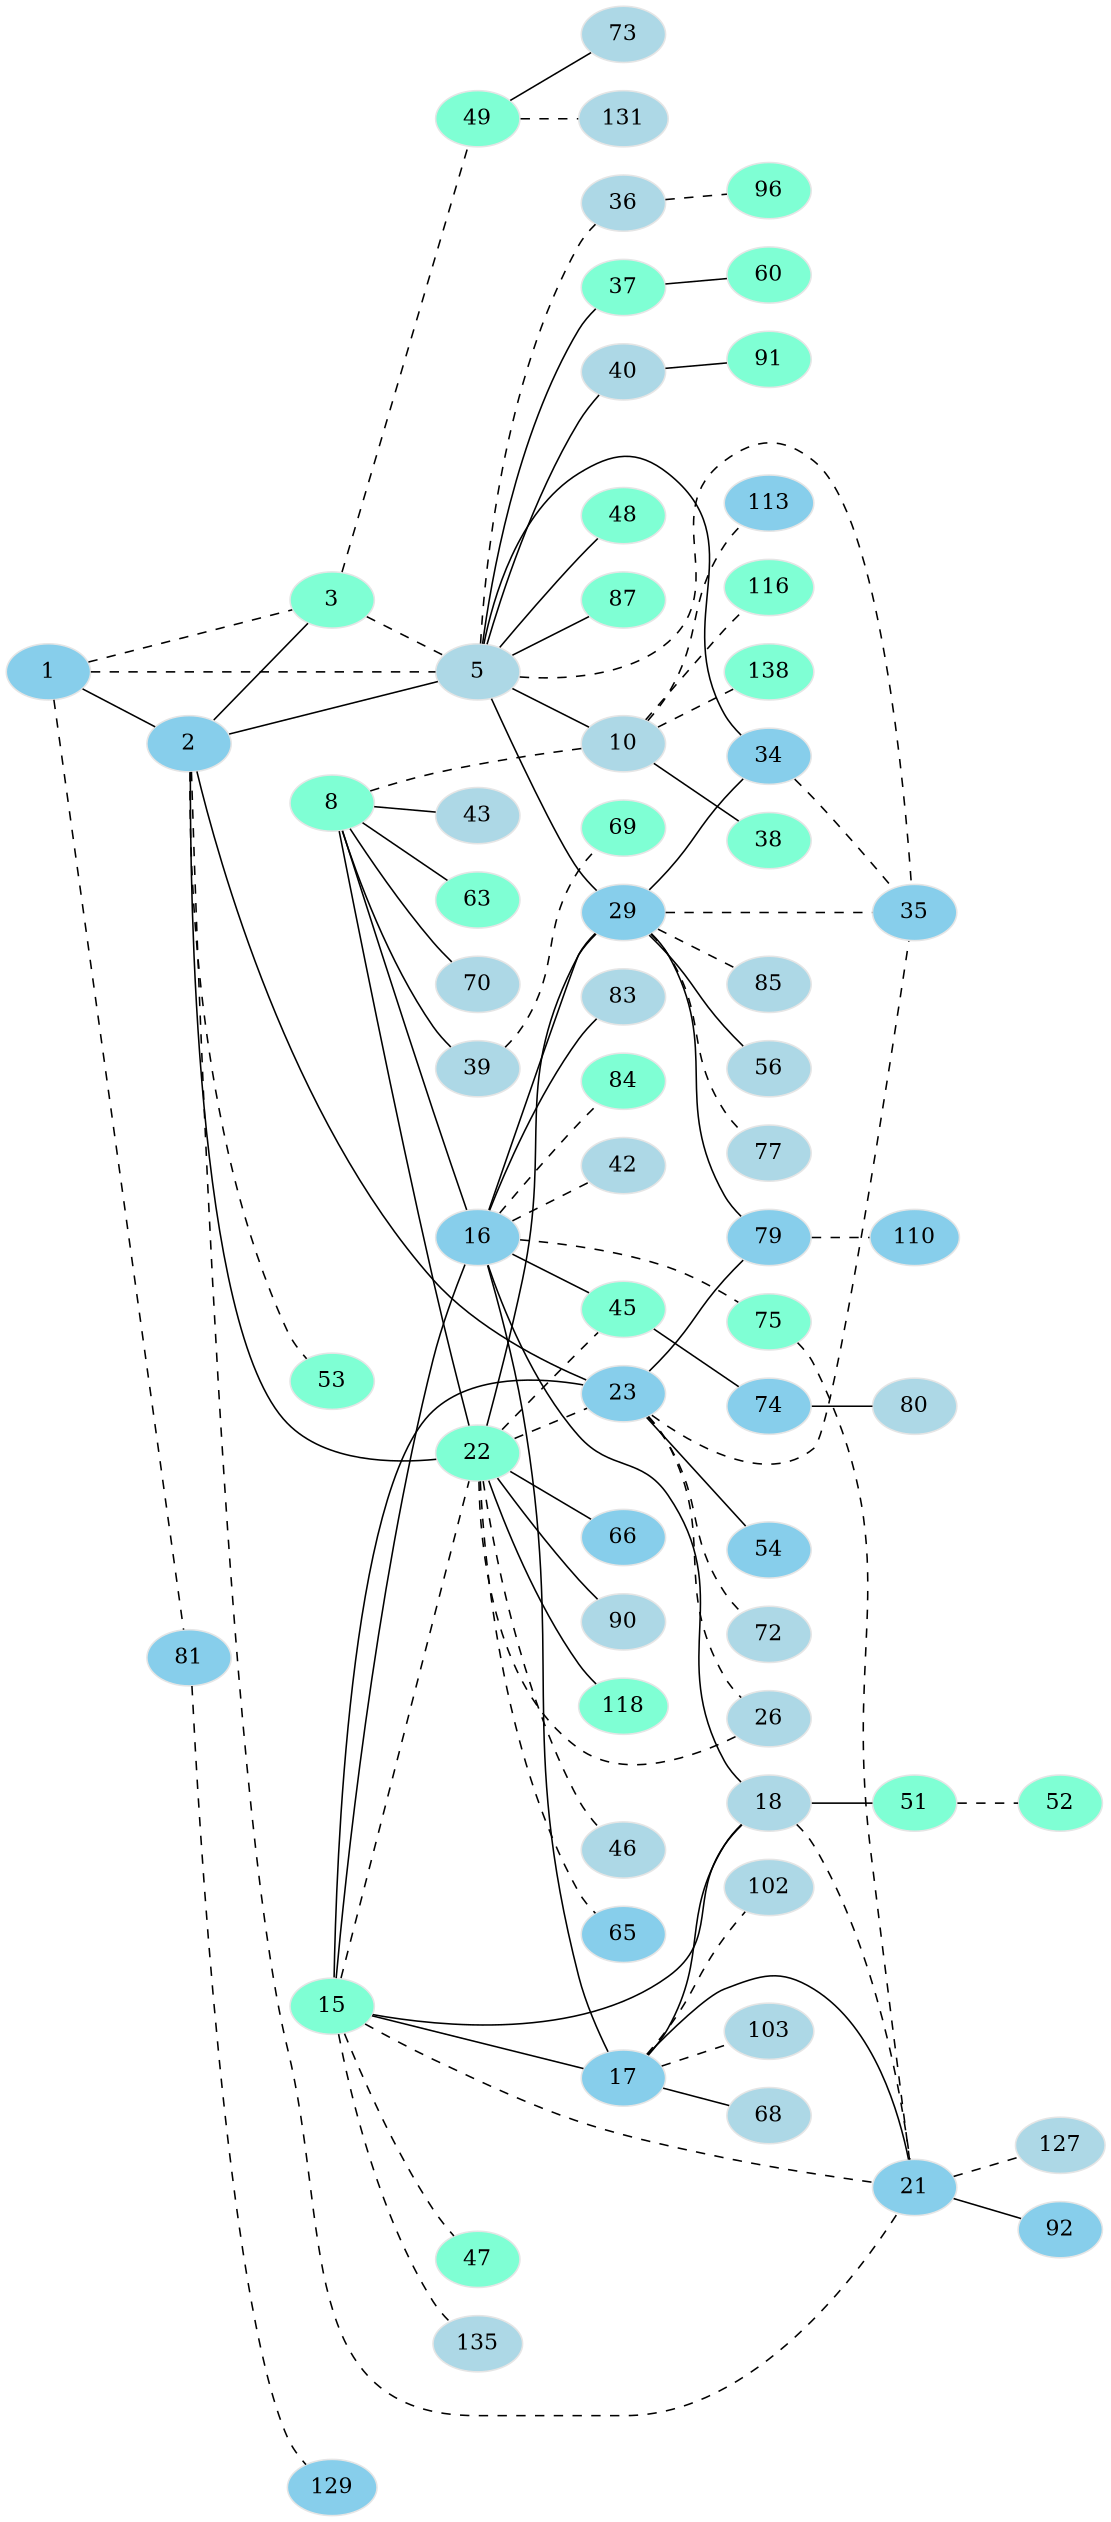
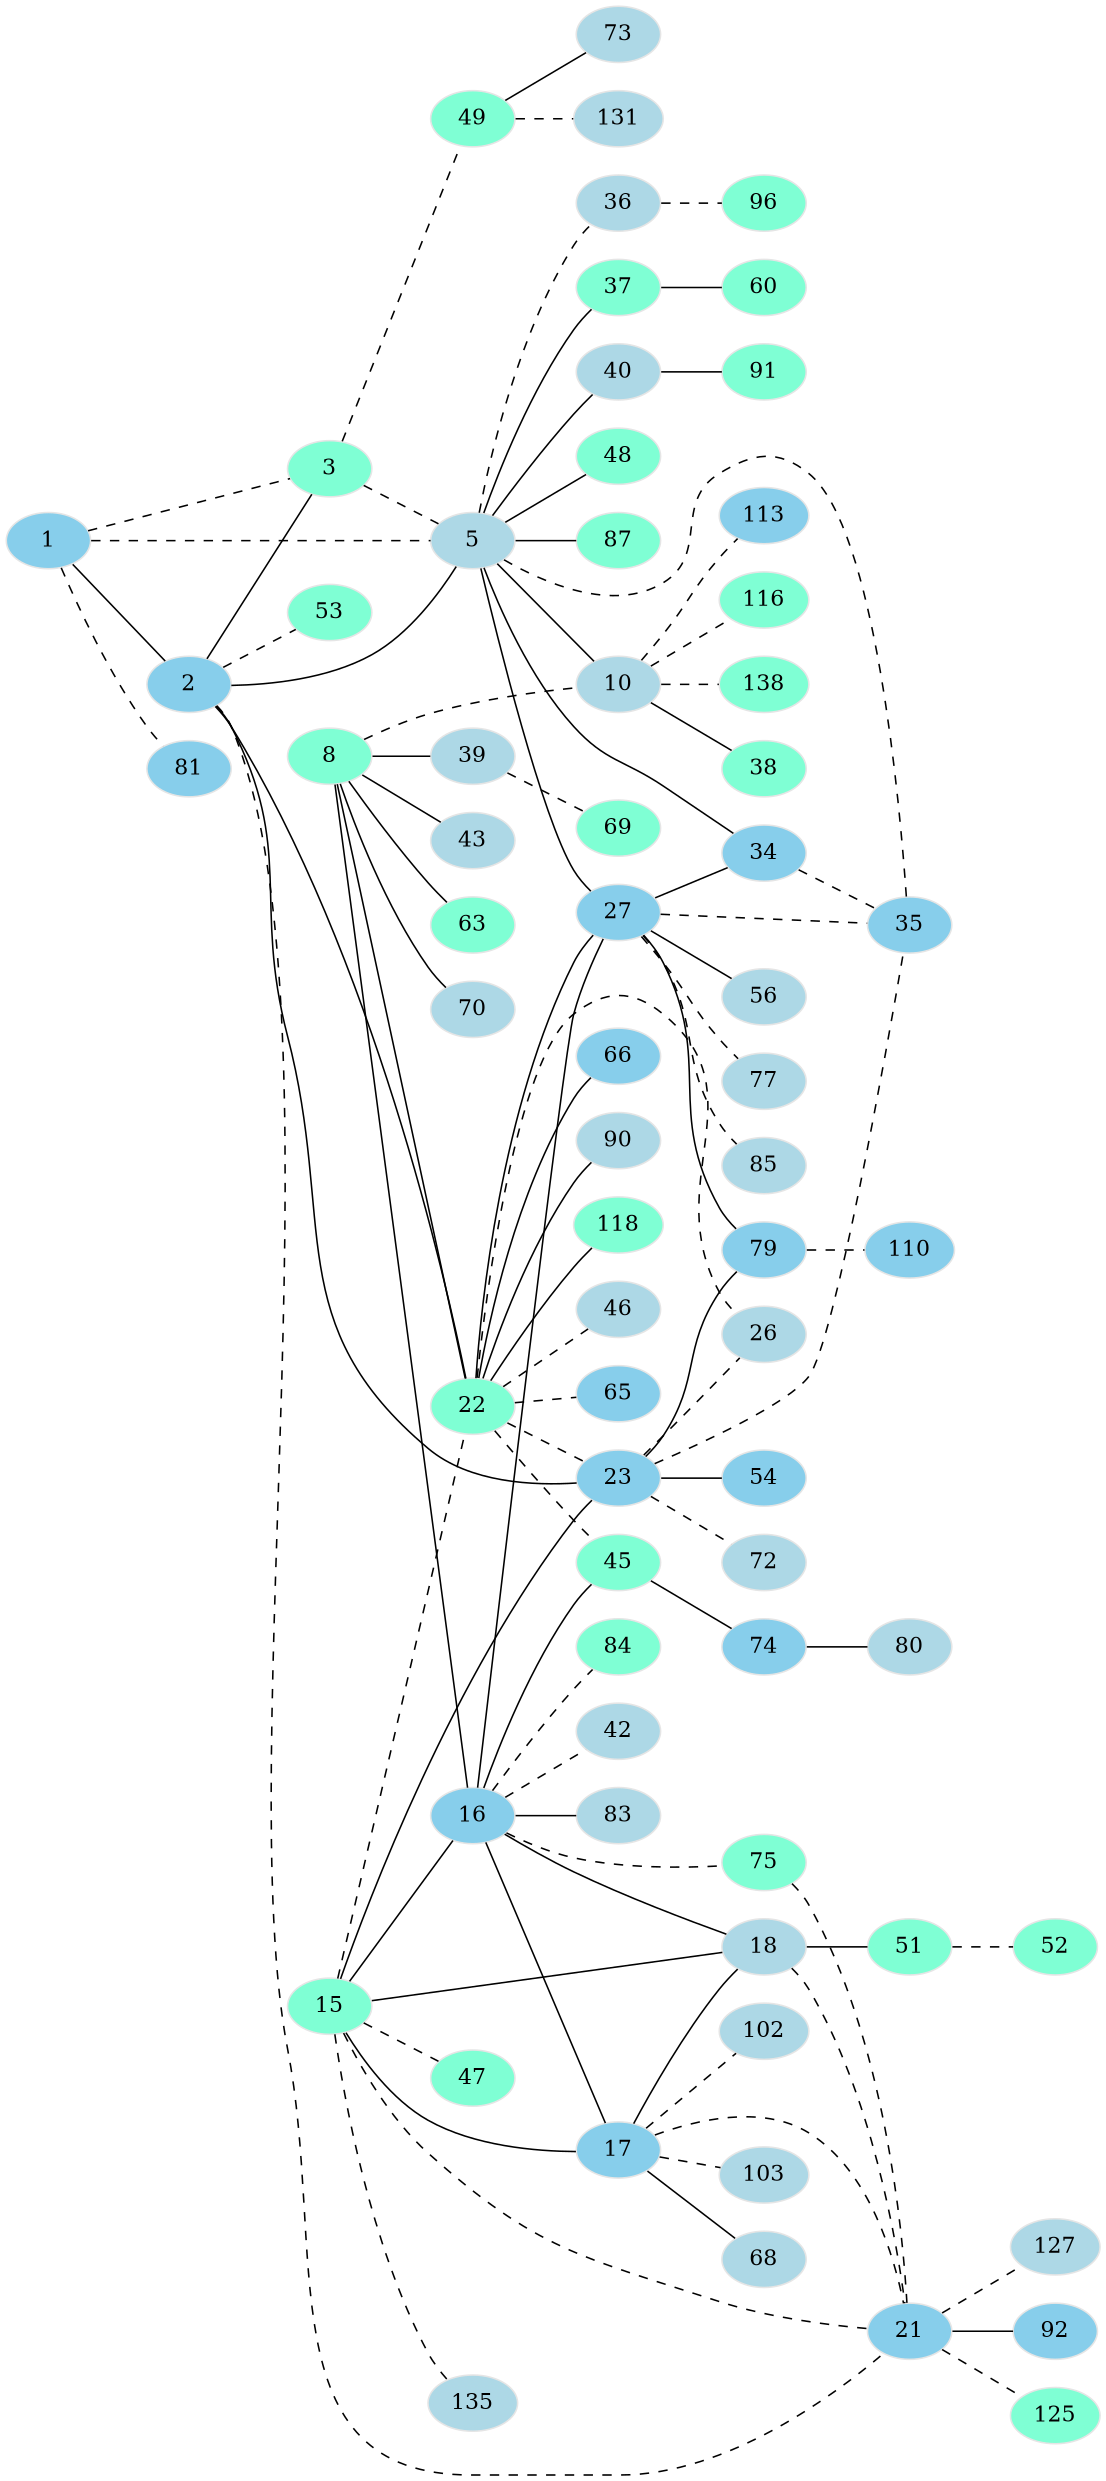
node "29": label "29" -> "27"
edge "17" -- "21": style solid -> dashed
node "125": added
node "129": removed
